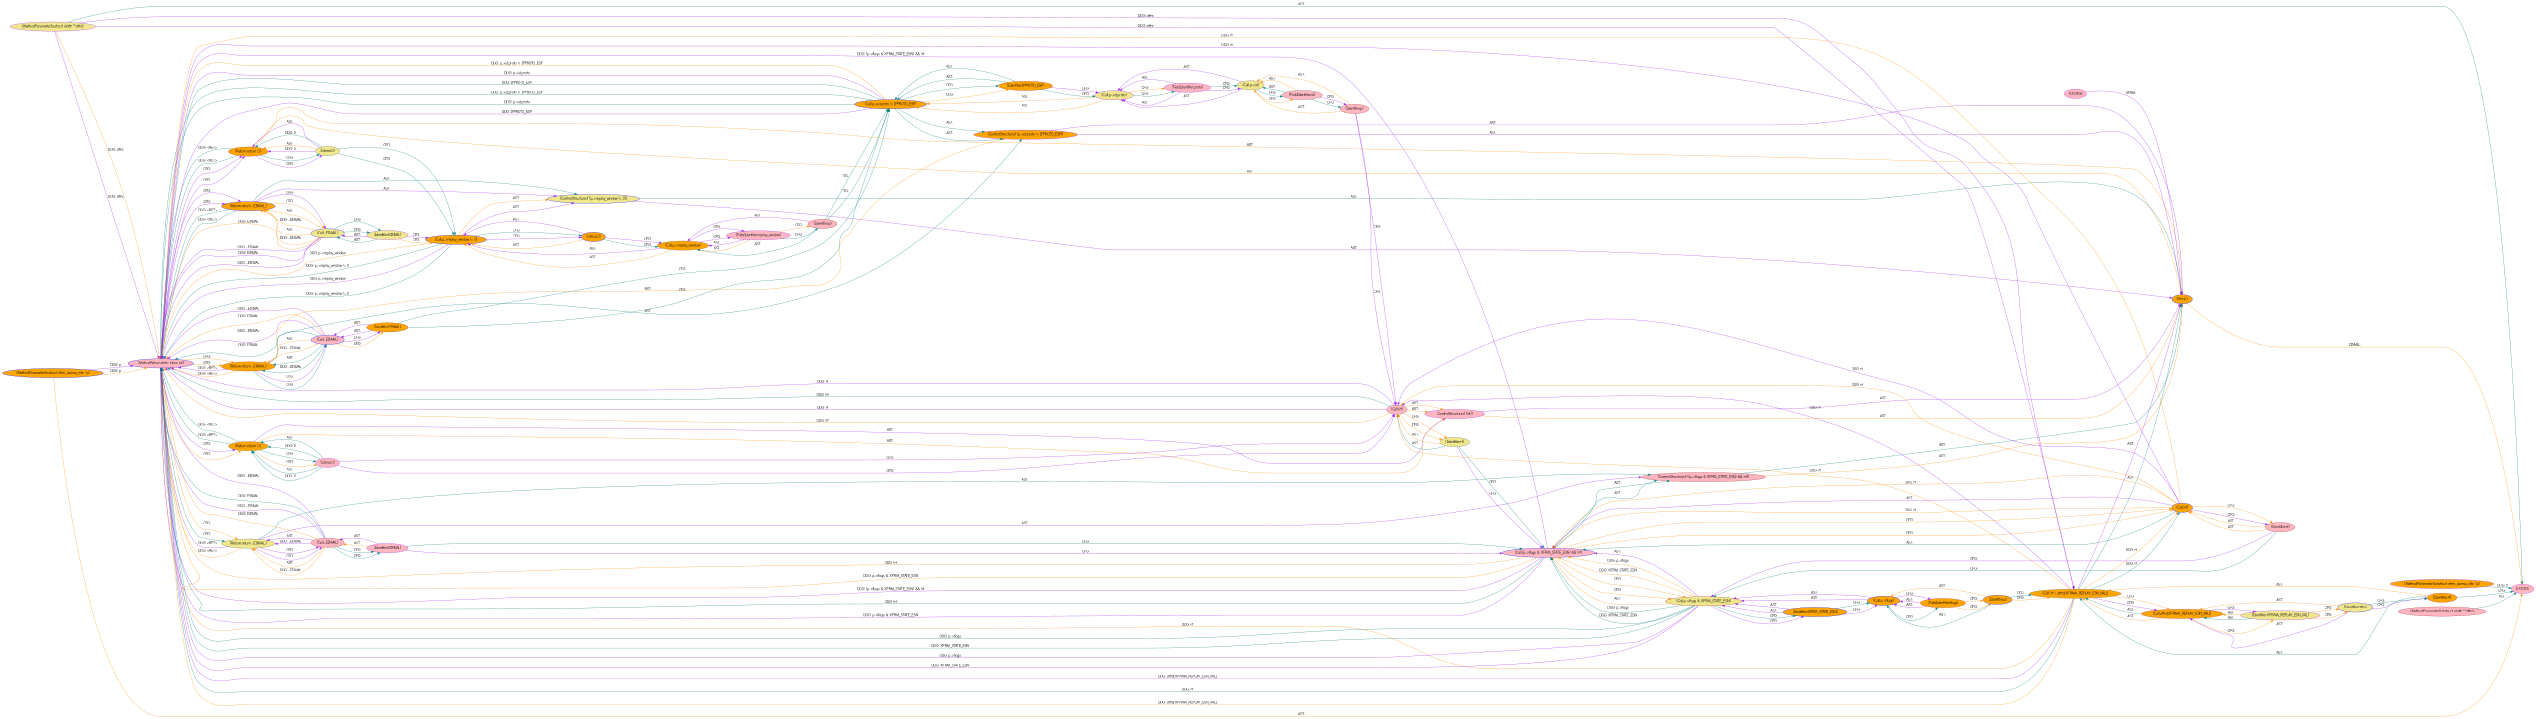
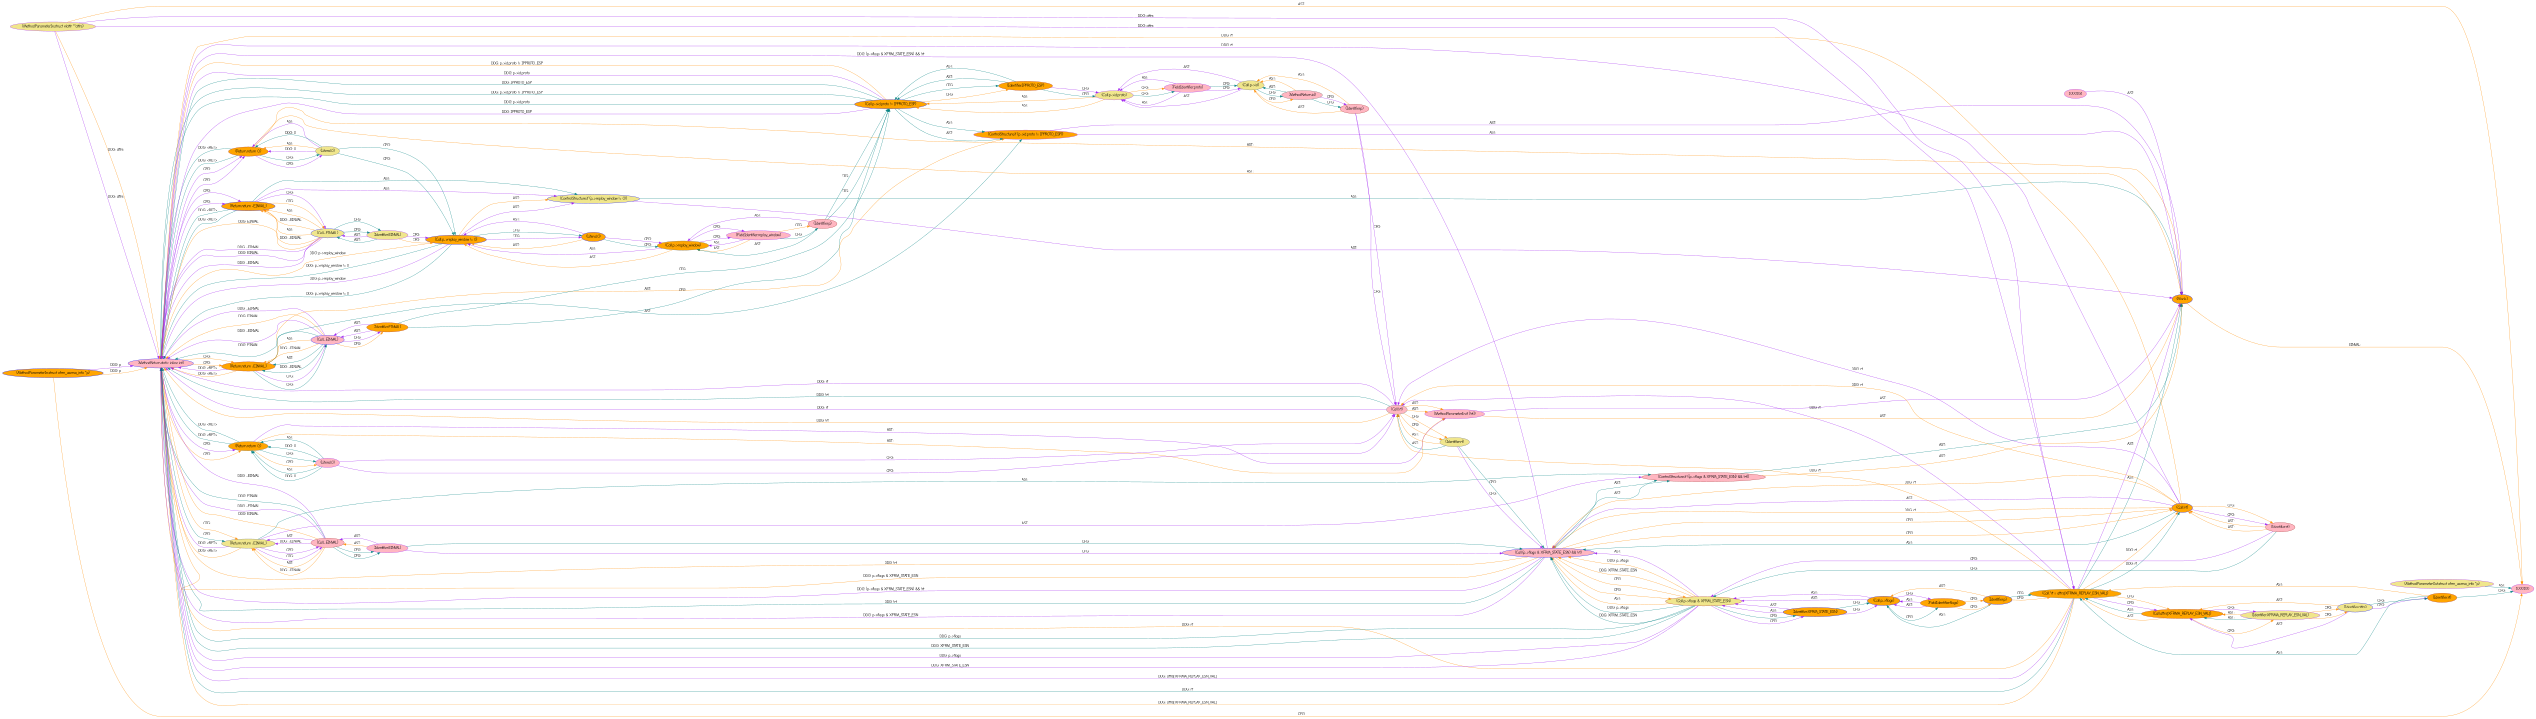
edge "(MethodParameterIn,struct nlattr **attrs)" -> "1000100": color teal -> darkorange
edge "1000104" -> "(Block,)": label "XFRM: " -> "AST: "
node "(FieldIdentifier,id)": label "(FieldIdentifier,id)" -> "(MethodReturn,id)"
node "(ControlStructure,if (!rt))": label "(ControlStructure,if (!rt))" -> "(MethodParameterIn,if (!rt))"
node "(MethodParameterOut,struct xfrm_usersa_info *p)": fillcolor orange -> khaki
edge "(MethodParameterOut,struct xfrm_usersa_info *p)" -> "1000100": label "DDG: 0" -> "AST: "
node "(MethodParameterOut,struct nlattr **attrs)": removed
edge "(MethodParameterIn,struct xfrm_usersa_info *p)" -> "1000100": label "AST: " -> "CFG: "
